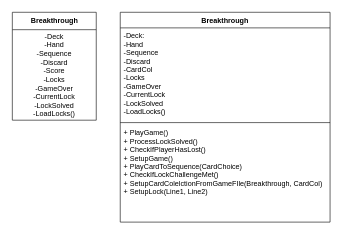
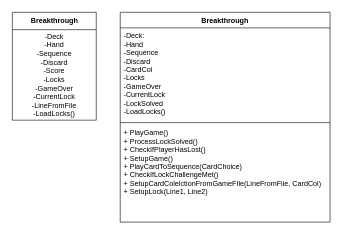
node "-Deck -Hand -Sequence -Discard -Score -Locks -GameOver -CurrentLock -LockSolved -LoadLocks()": label "-Deck -Hand -Sequence -Discard -Score -Locks -GameOver -CurrentLock -LockSolved -LoadLocks()" -> "-Deck -Hand -Sequence -Discard -Score -Locks -GameOver -CurrentLock -LineFromFile -LoadLocks()"
node "+ PlayGame() + ProcessLockSolved() + CheckIfPlayerHasLost() + SetupGame() + PlayCardToSequence(CardChoice) + CheckIfLockChallengeMet() + SetupCardColelctionFromGameFIle(Breakthrough, CardCol) + SetupLock(Line1, Line2)": label "+ PlayGame() + ProcessLockSolved() + CheckIfPlayerHasLost() + SetupGame() + PlayCardToSequence(CardChoice) + CheckIfLockChallengeMet() + SetupCardColelctionFromGameFIle(Breakthrough, CardCol) + SetupLock(Line1, Line2)" -> "+ PlayGame() + ProcessLockSolved() + CheckIfPlayerHasLost() + SetupGame() + PlayCardToSequence(CardChoice) + CheckIfLockChallengeMet() + SetupCardColelctionFromGameFIle(LineFromFile, CardCol) + SetupLock(Line1, Line2)"
